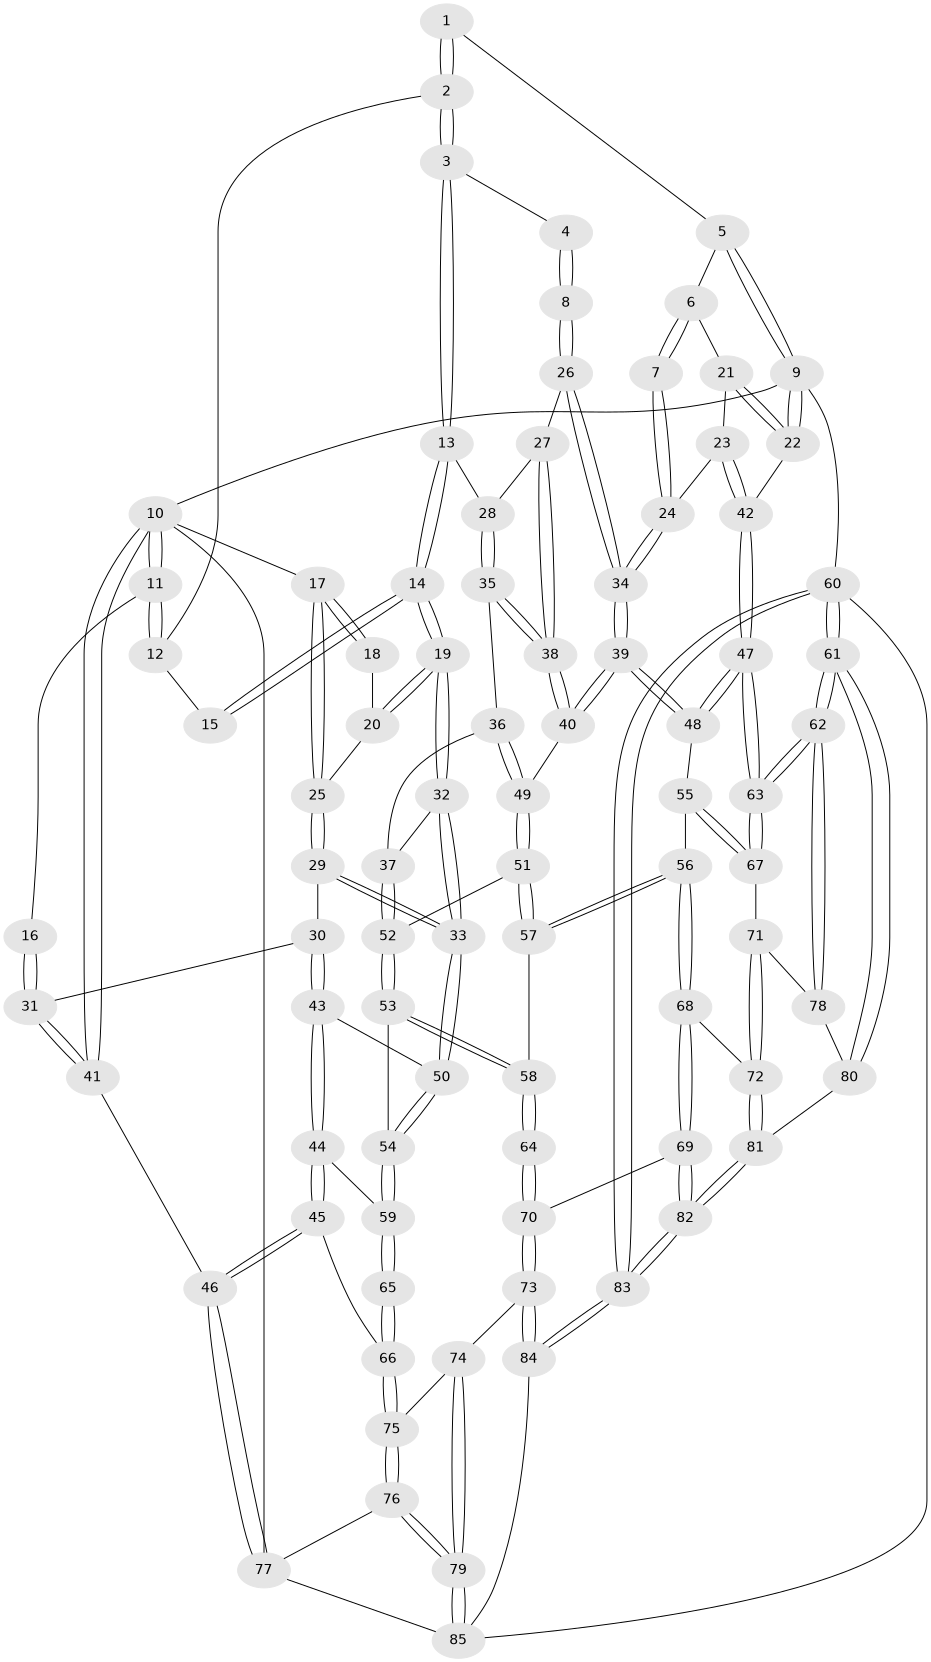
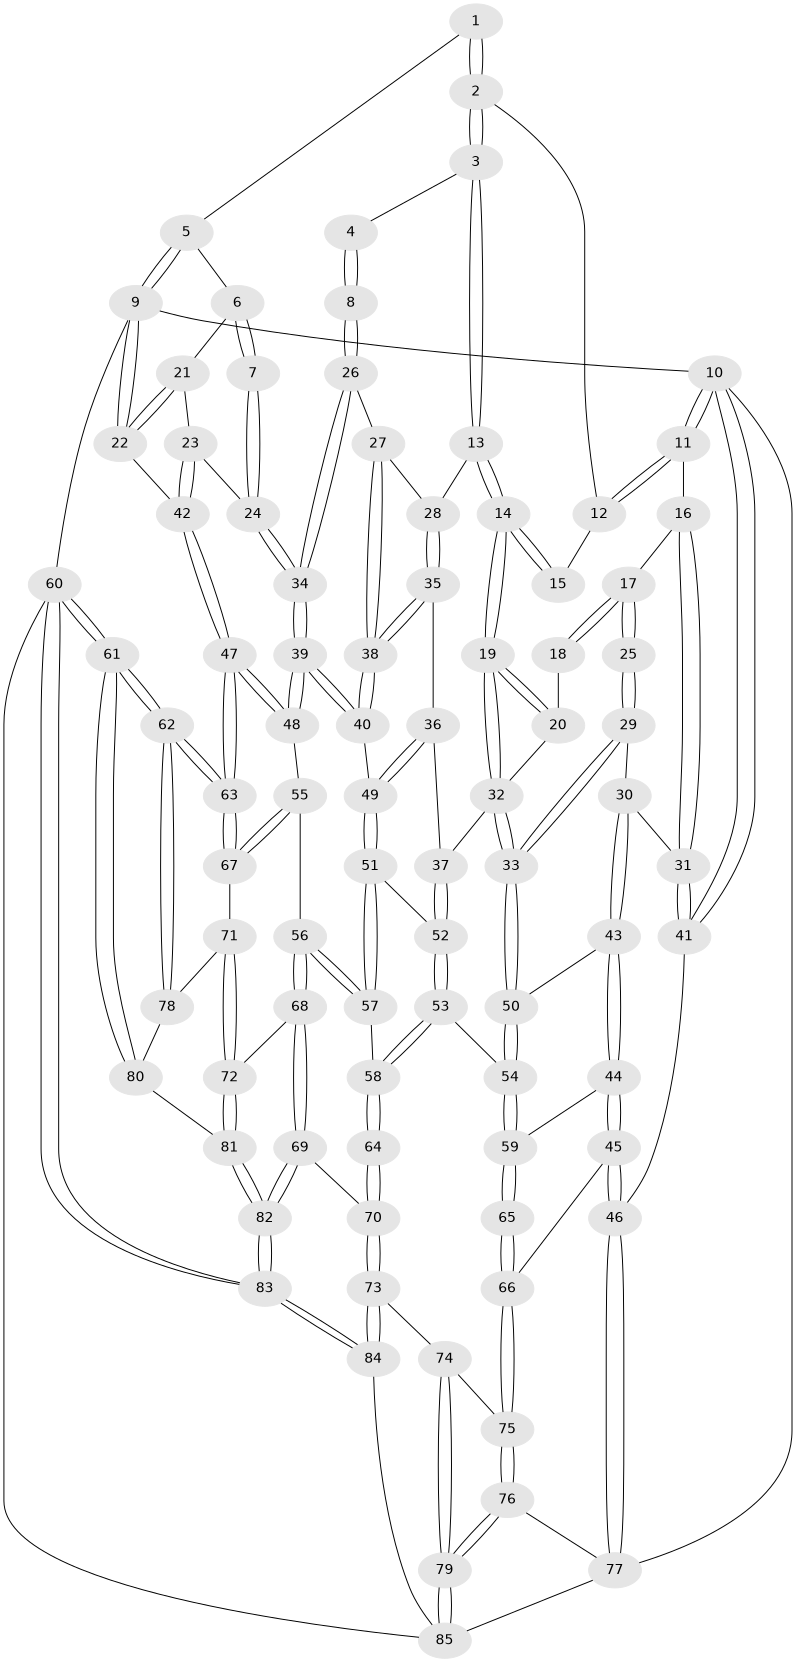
edge "10" -- "17": now "16" -- "17"
edge "20" -- "25": now "20" -- "32"
